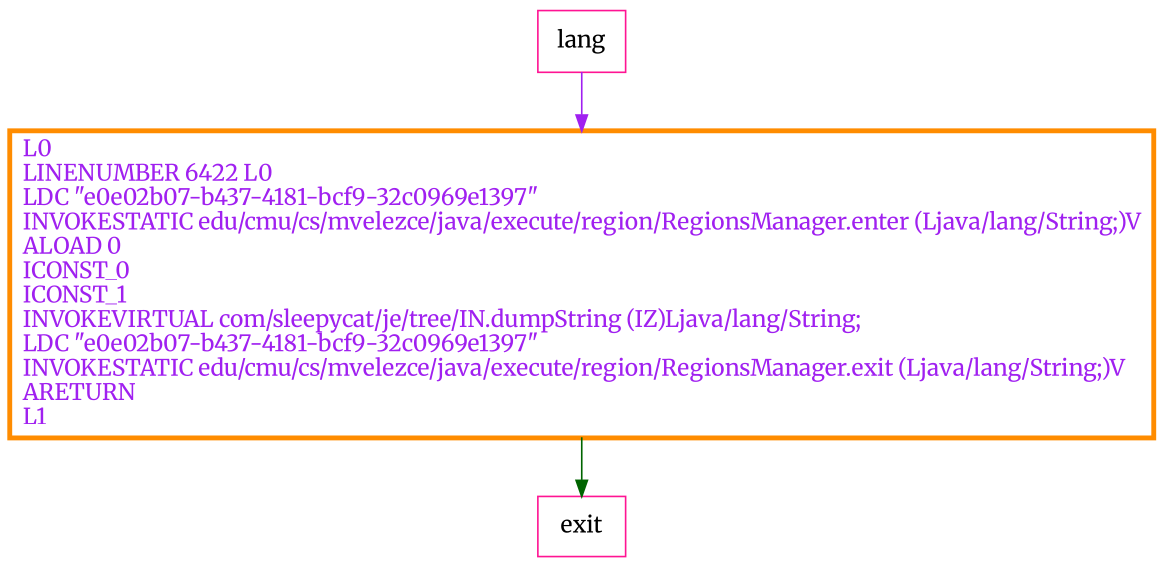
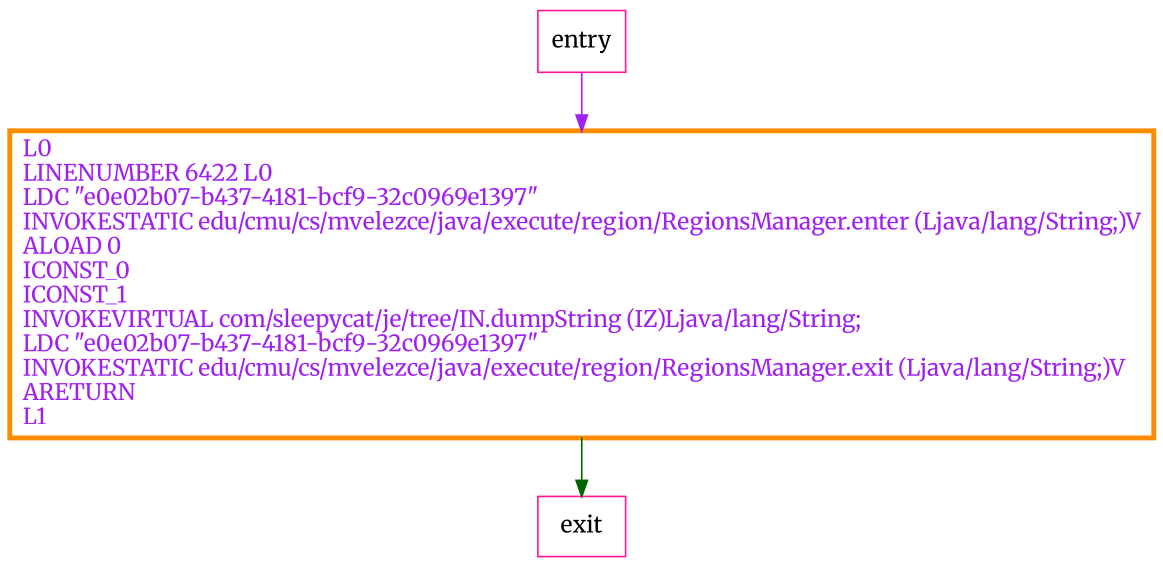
node "lang": label "lang" -> "entry"
